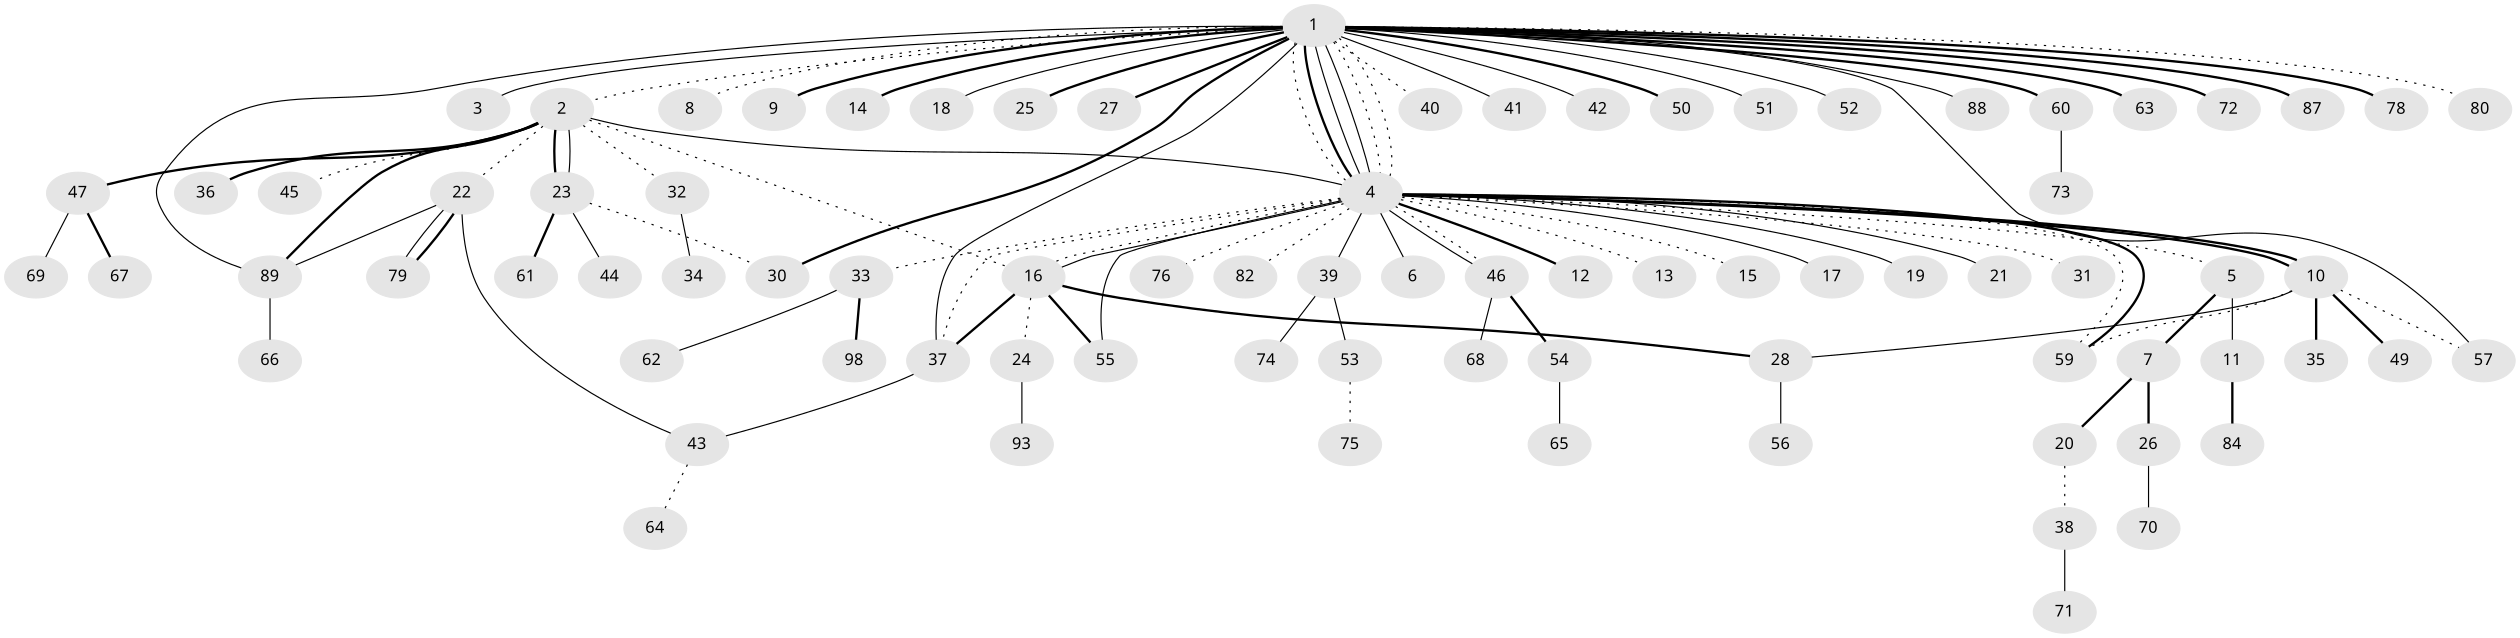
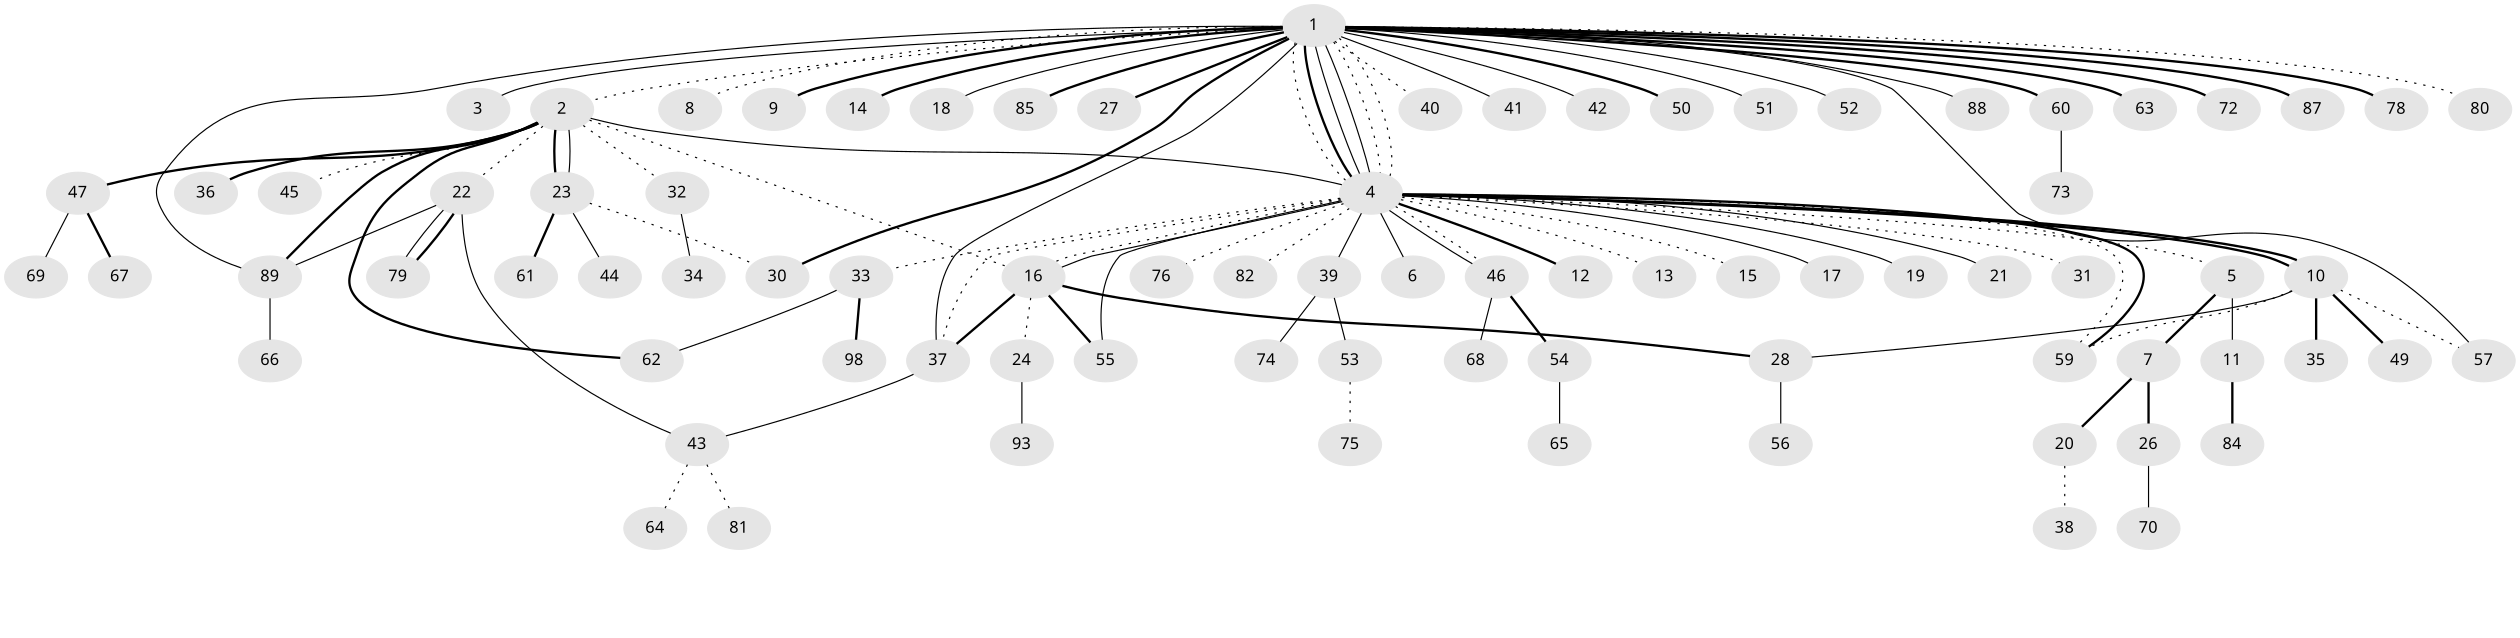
node "25": label "25" -> "85"
edge "2" -- "62": added
node "81": added
node "71": removed
